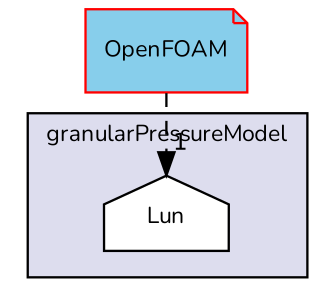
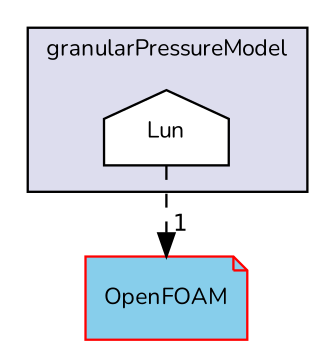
edge "OpenFOAM" -> "Lun": reversed
